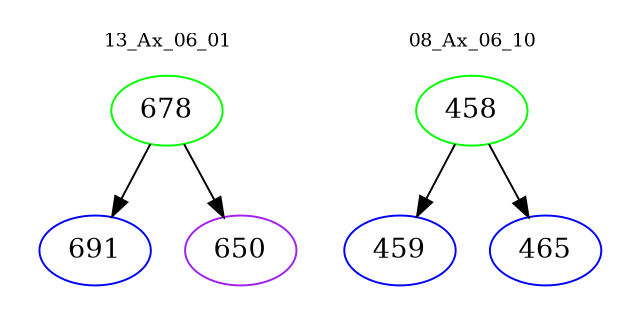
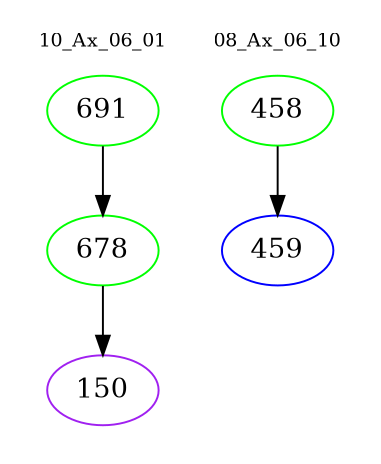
cluster "13_Ax_06_01": label "13_Ax_06_01" -> "10_Ax_06_01"
edge "678" -> "691": reversed
node "691": color blue -> green
node "650": label "650" -> "150"
node "465": removed
